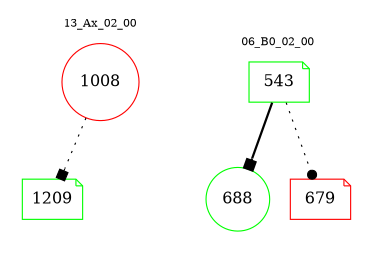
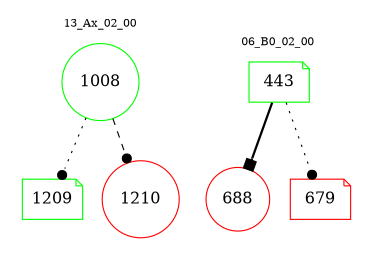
node "1008": color red -> green
node "543": label "543" -> "443"
edge "1008" -> "1209": arrowhead box -> dot
node "1210": added
node "688": color green -> red
